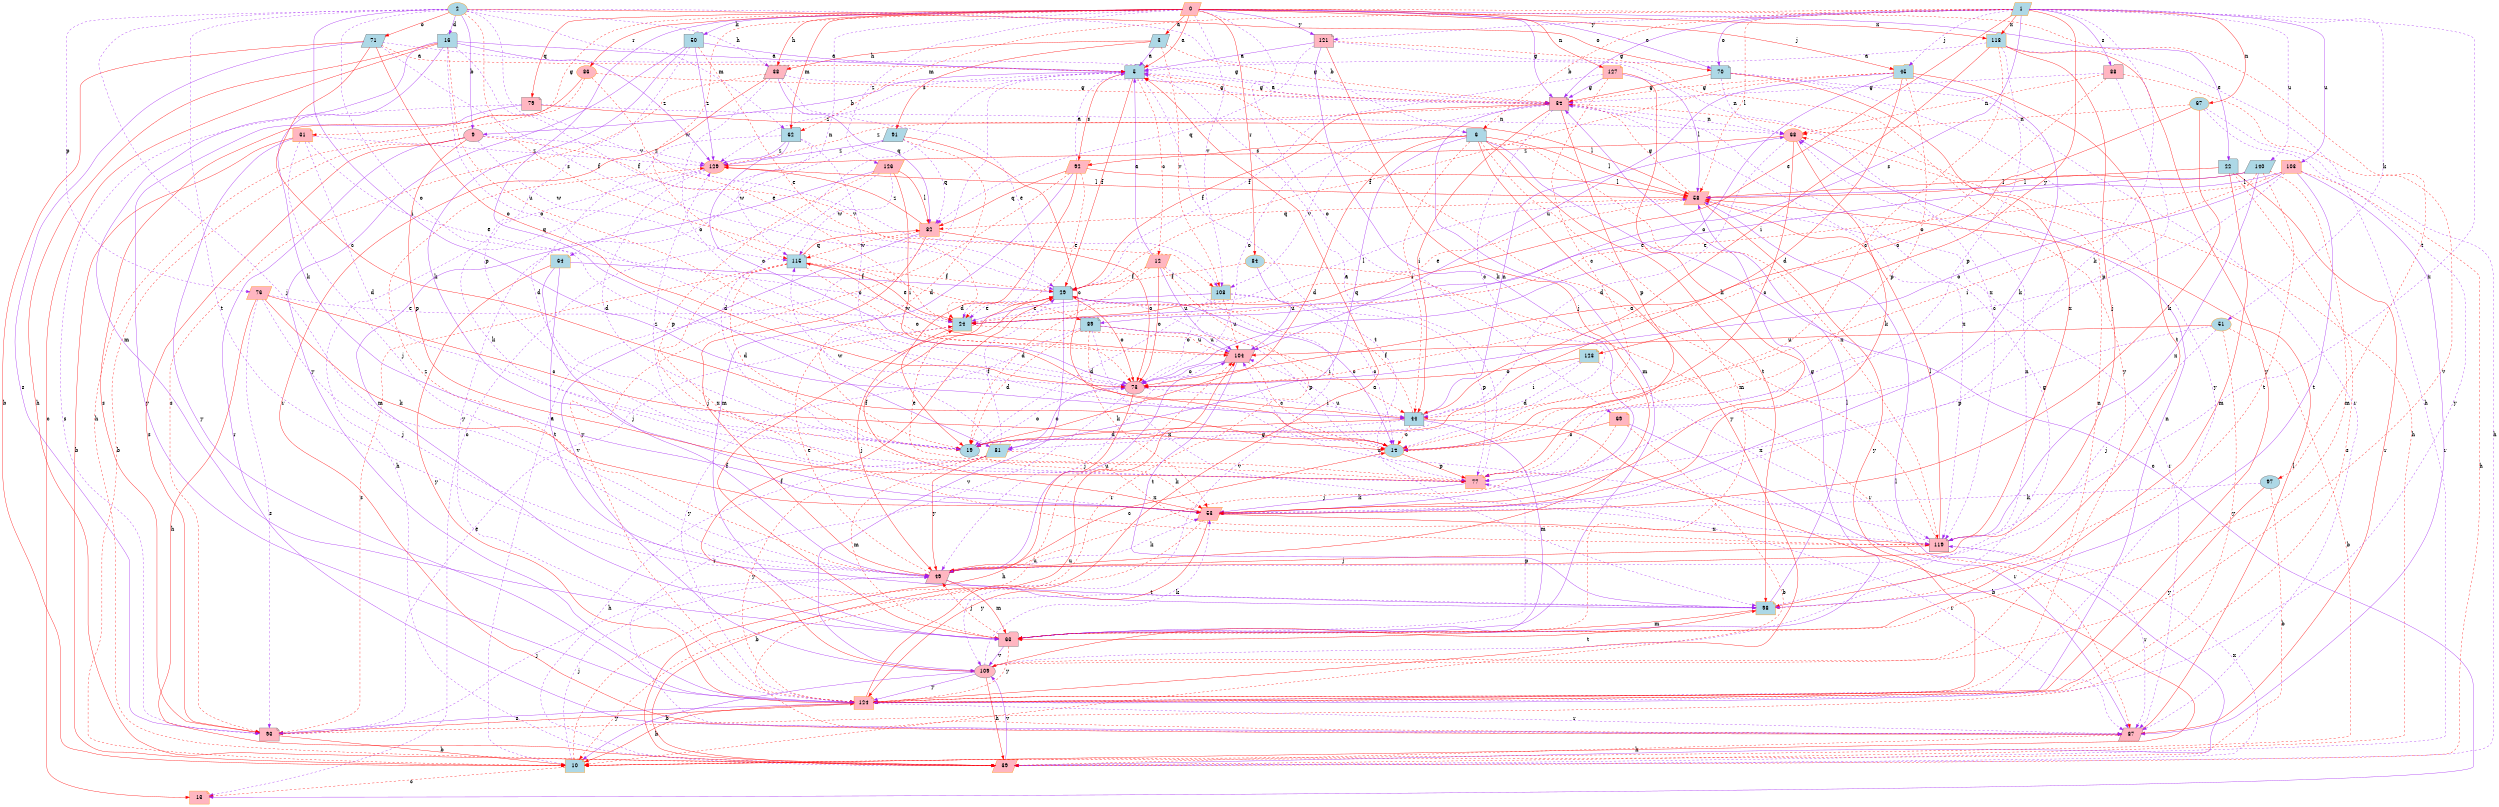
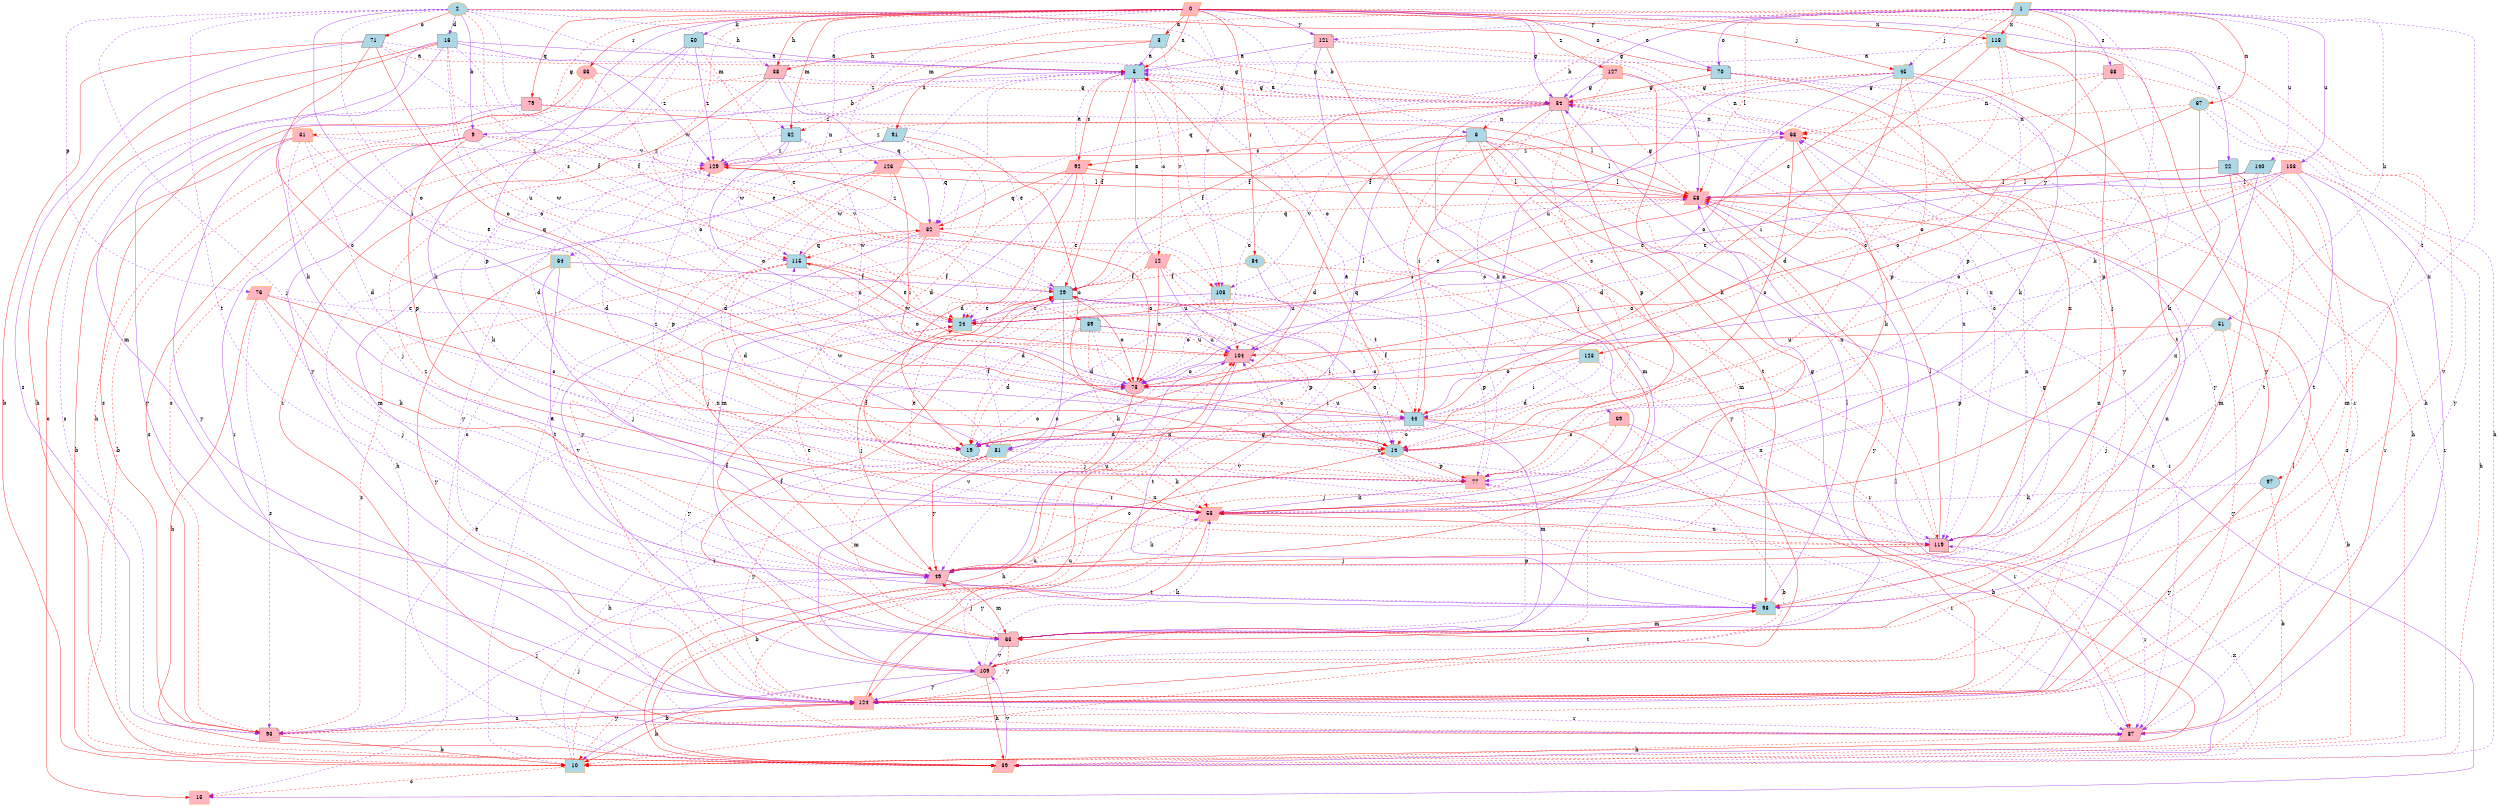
edge "0" -> "127": label "n" -> "z"
edge "126" -> "82": now "126" -> "58"
edge "1" -> "89": removed, label "s"
edge "126" -> "19": color purple -> red
